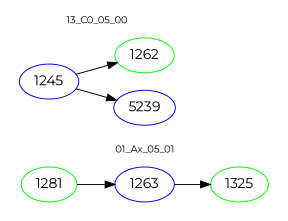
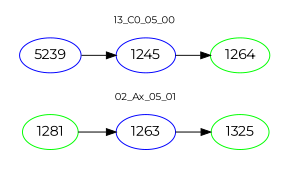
node "1262": label "1262" -> "1264"
edge "1245" -> "5239": reversed
cluster "01_Ax_05_01": label "01_Ax_05_01" -> "02_Ax_05_01"
